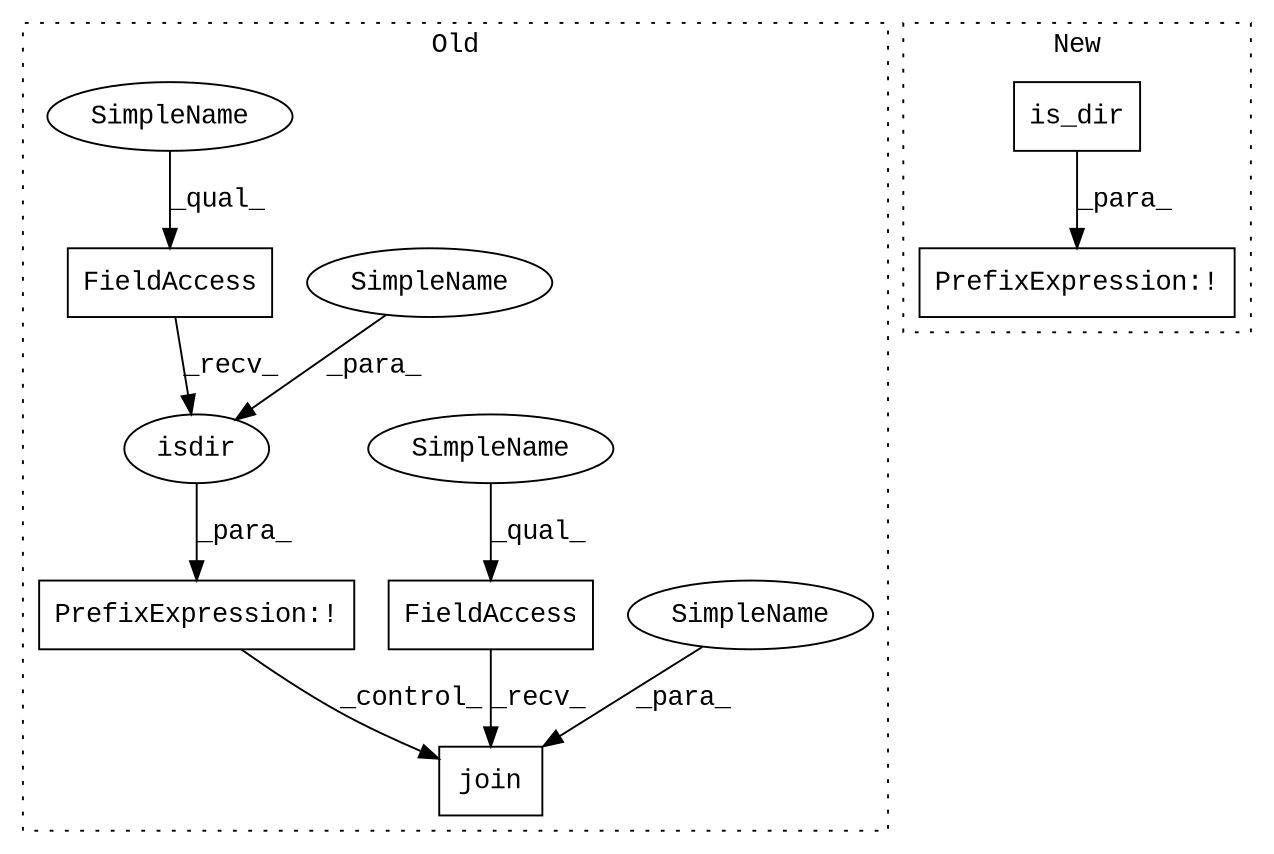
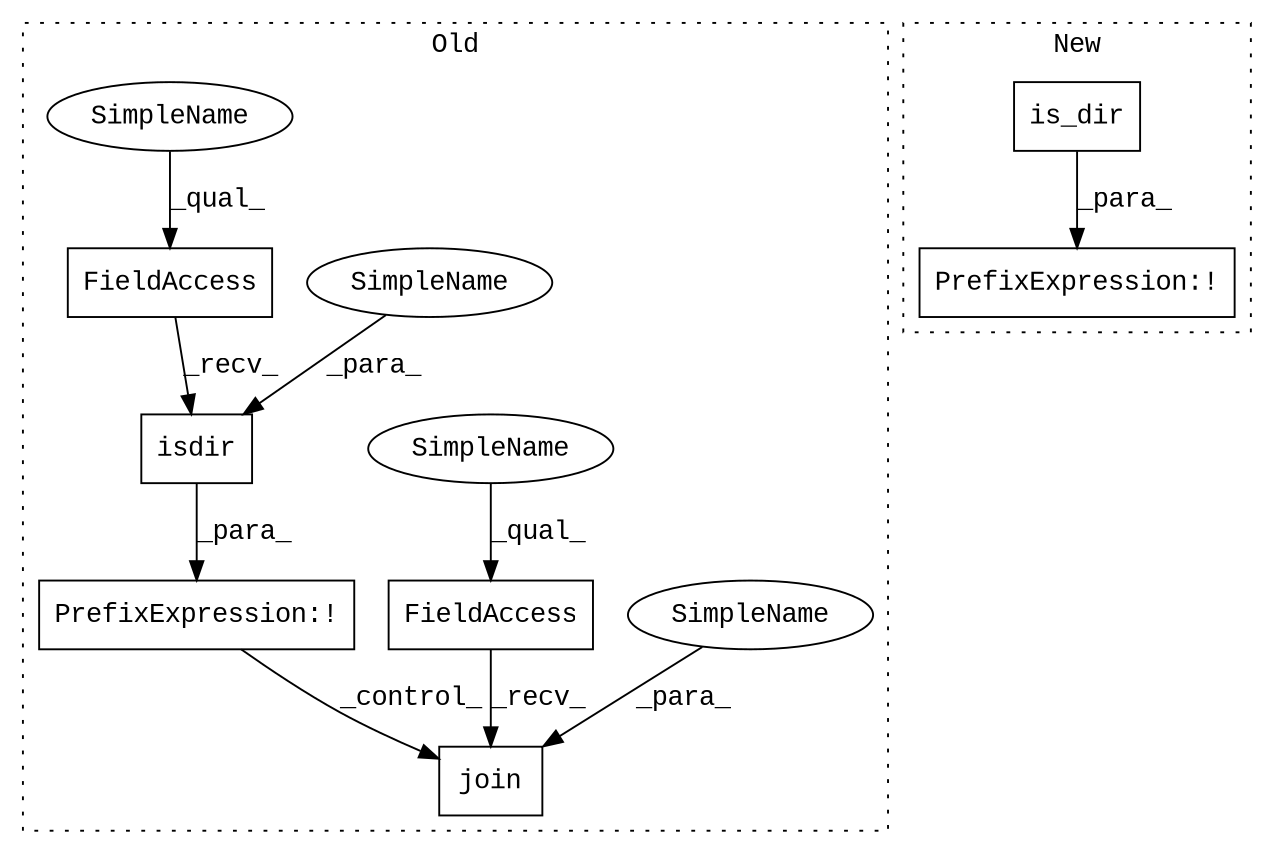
node "isdir": shape ellipse -> box
